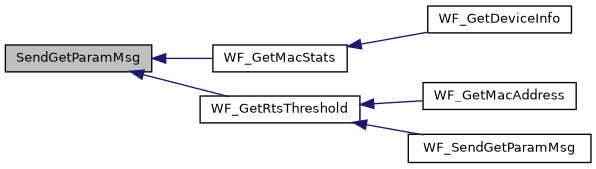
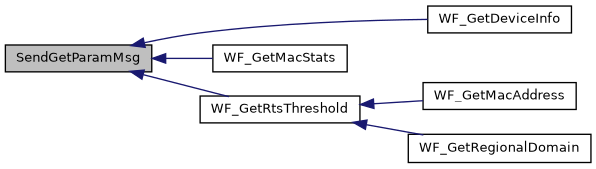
edge "WF_GetDeviceInfo" -> "WF_GetMacStats": now "WF_GetDeviceInfo" -> "SendGetParamMsg"
node "WF_SendGetParamMsg": label "WF_SendGetParamMsg" -> "WF_GetRegionalDomain"
